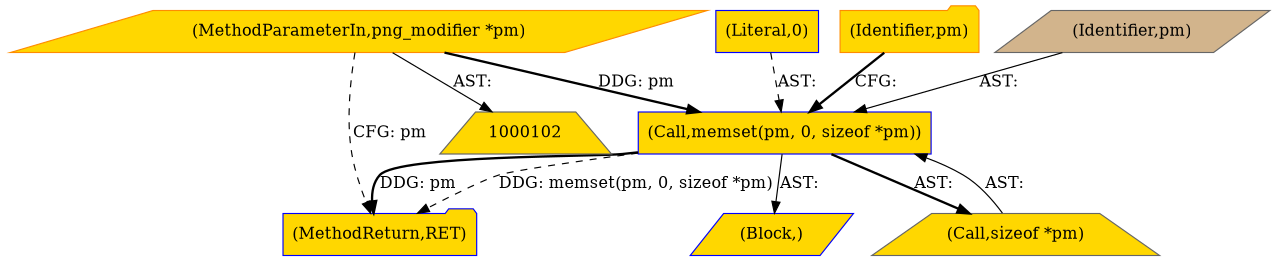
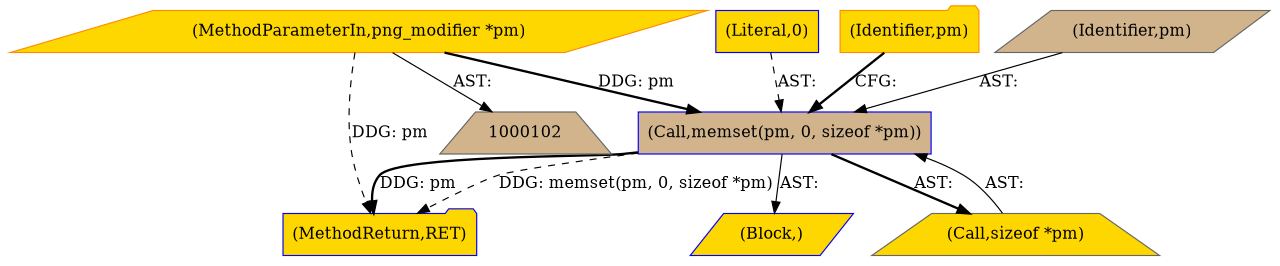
edge "(MethodParameterIn,png_modifier *pm)" -> "(MethodReturn,RET)": label "CFG: pm" -> "DDG: pm"
node "1000102": fillcolor gold -> tan
node "(Call,memset(pm, 0, sizeof *pm))": fillcolor gold -> tan
